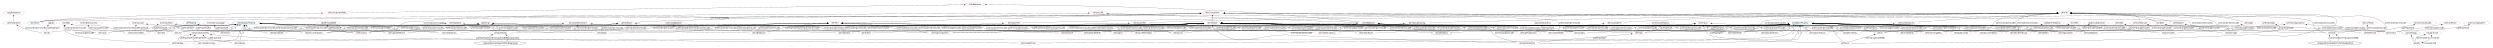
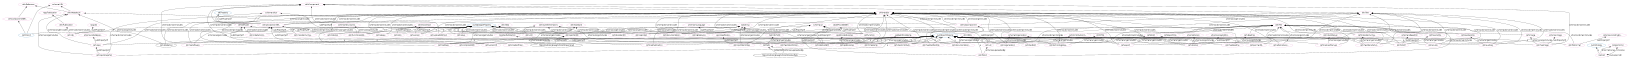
edge "okh:hasComponent" -> "owl:ObjectProperty": reversed
node "epo:classificatio...": added
